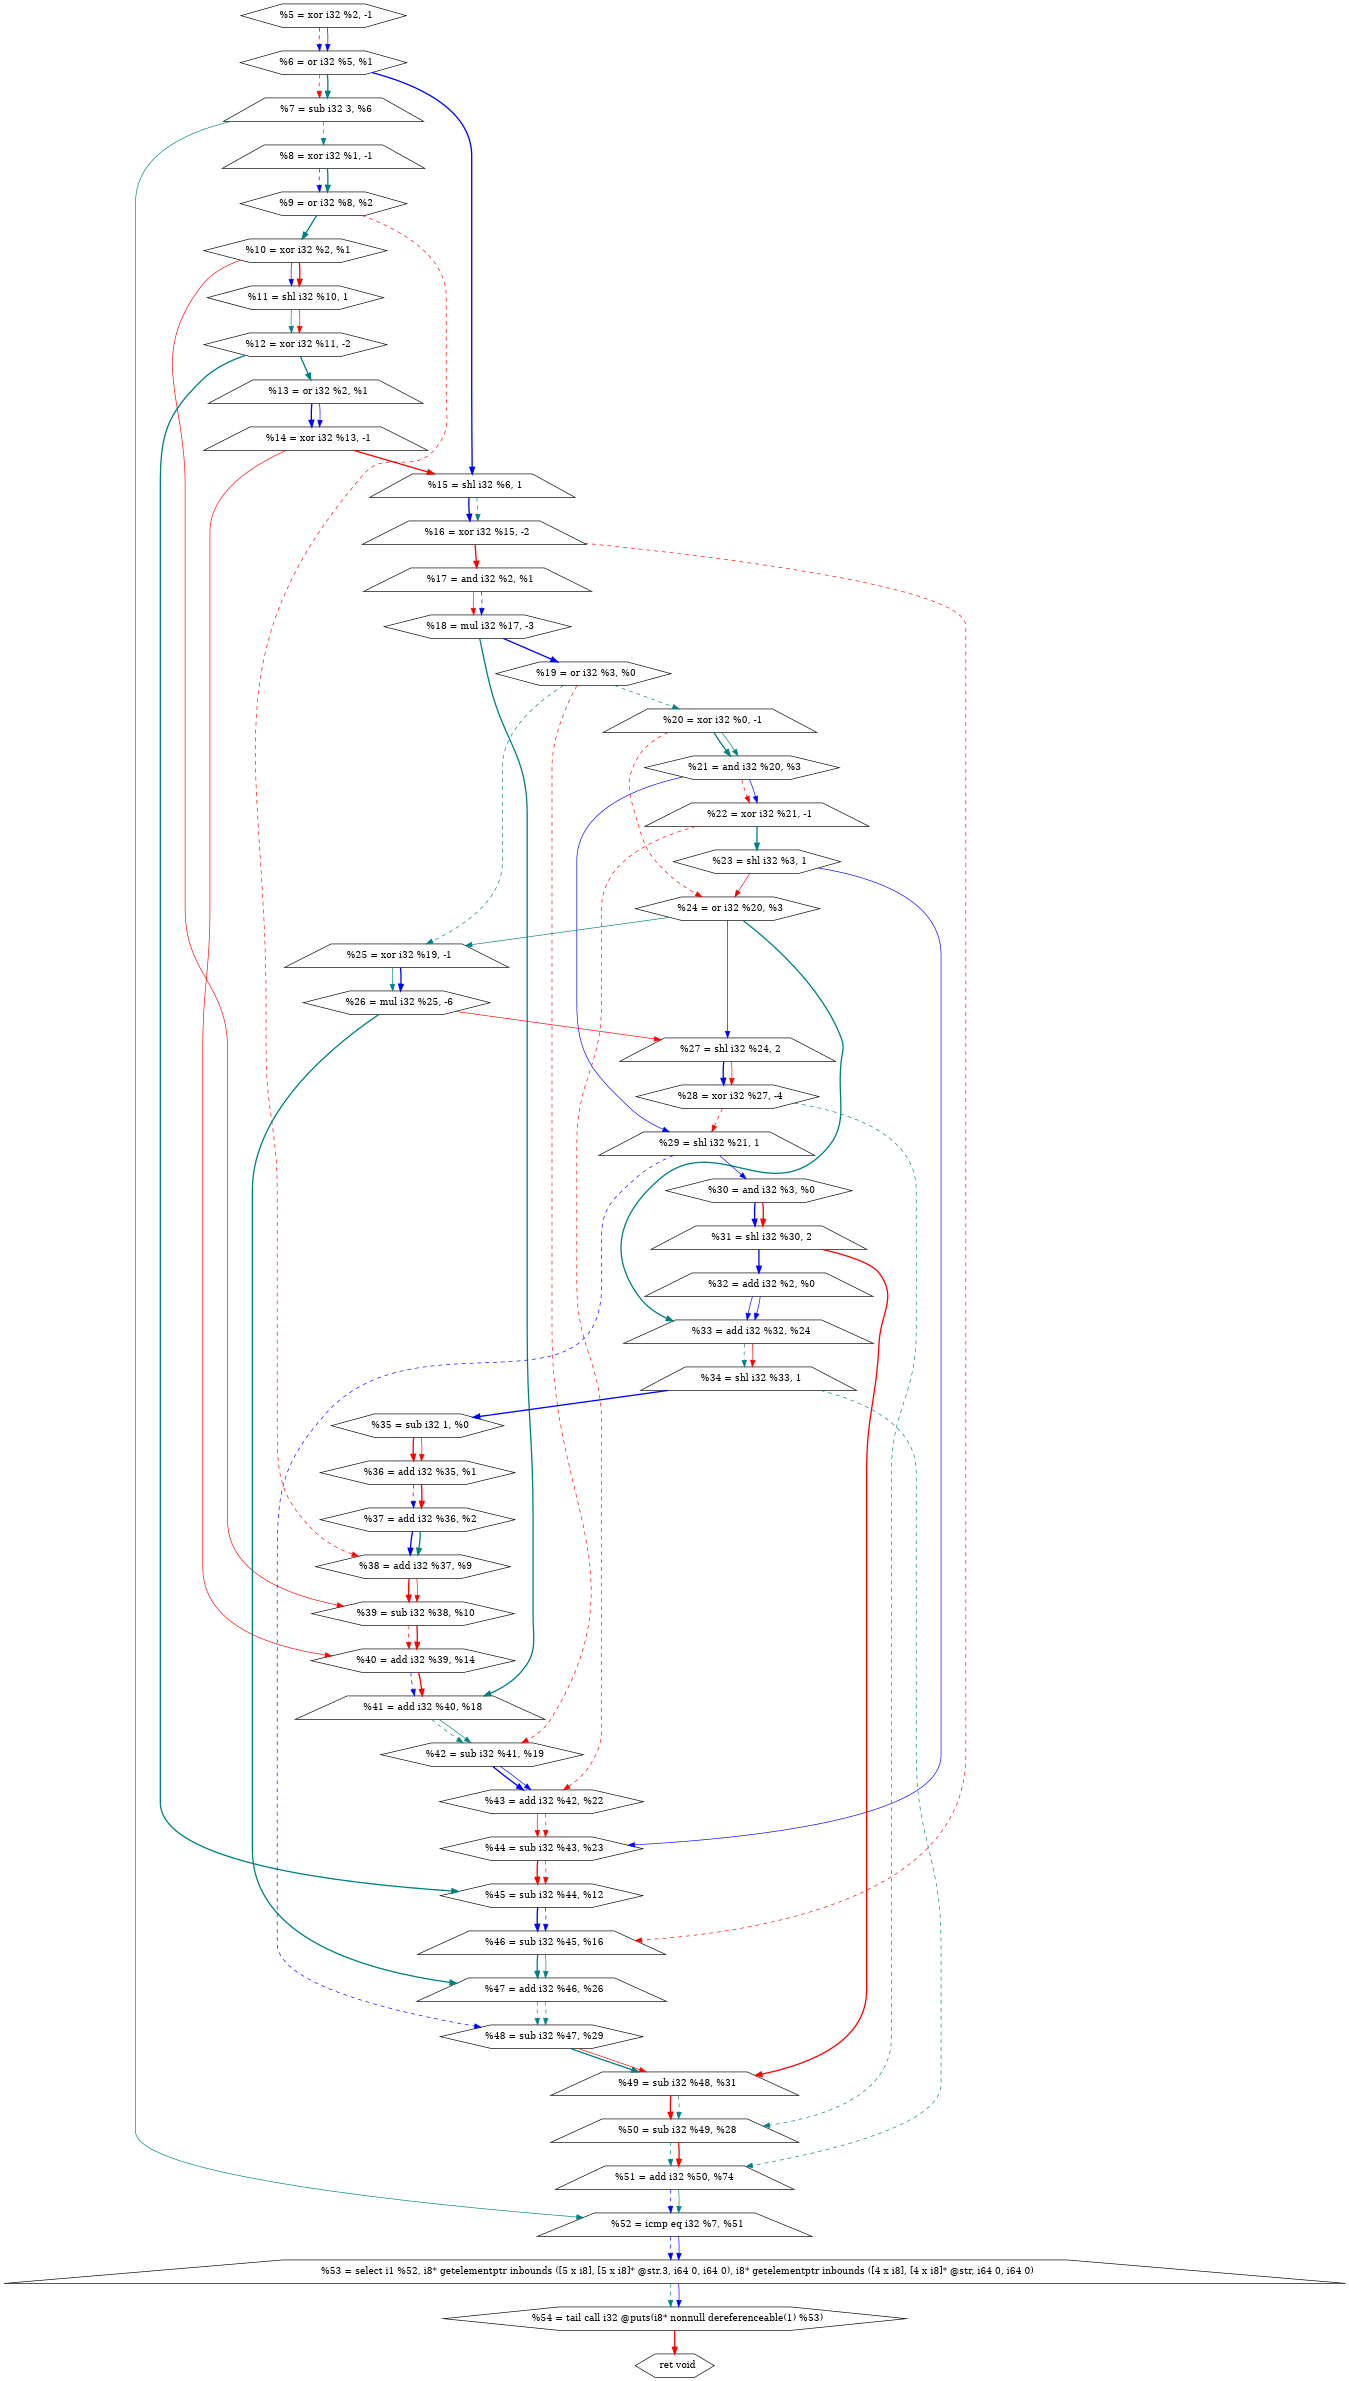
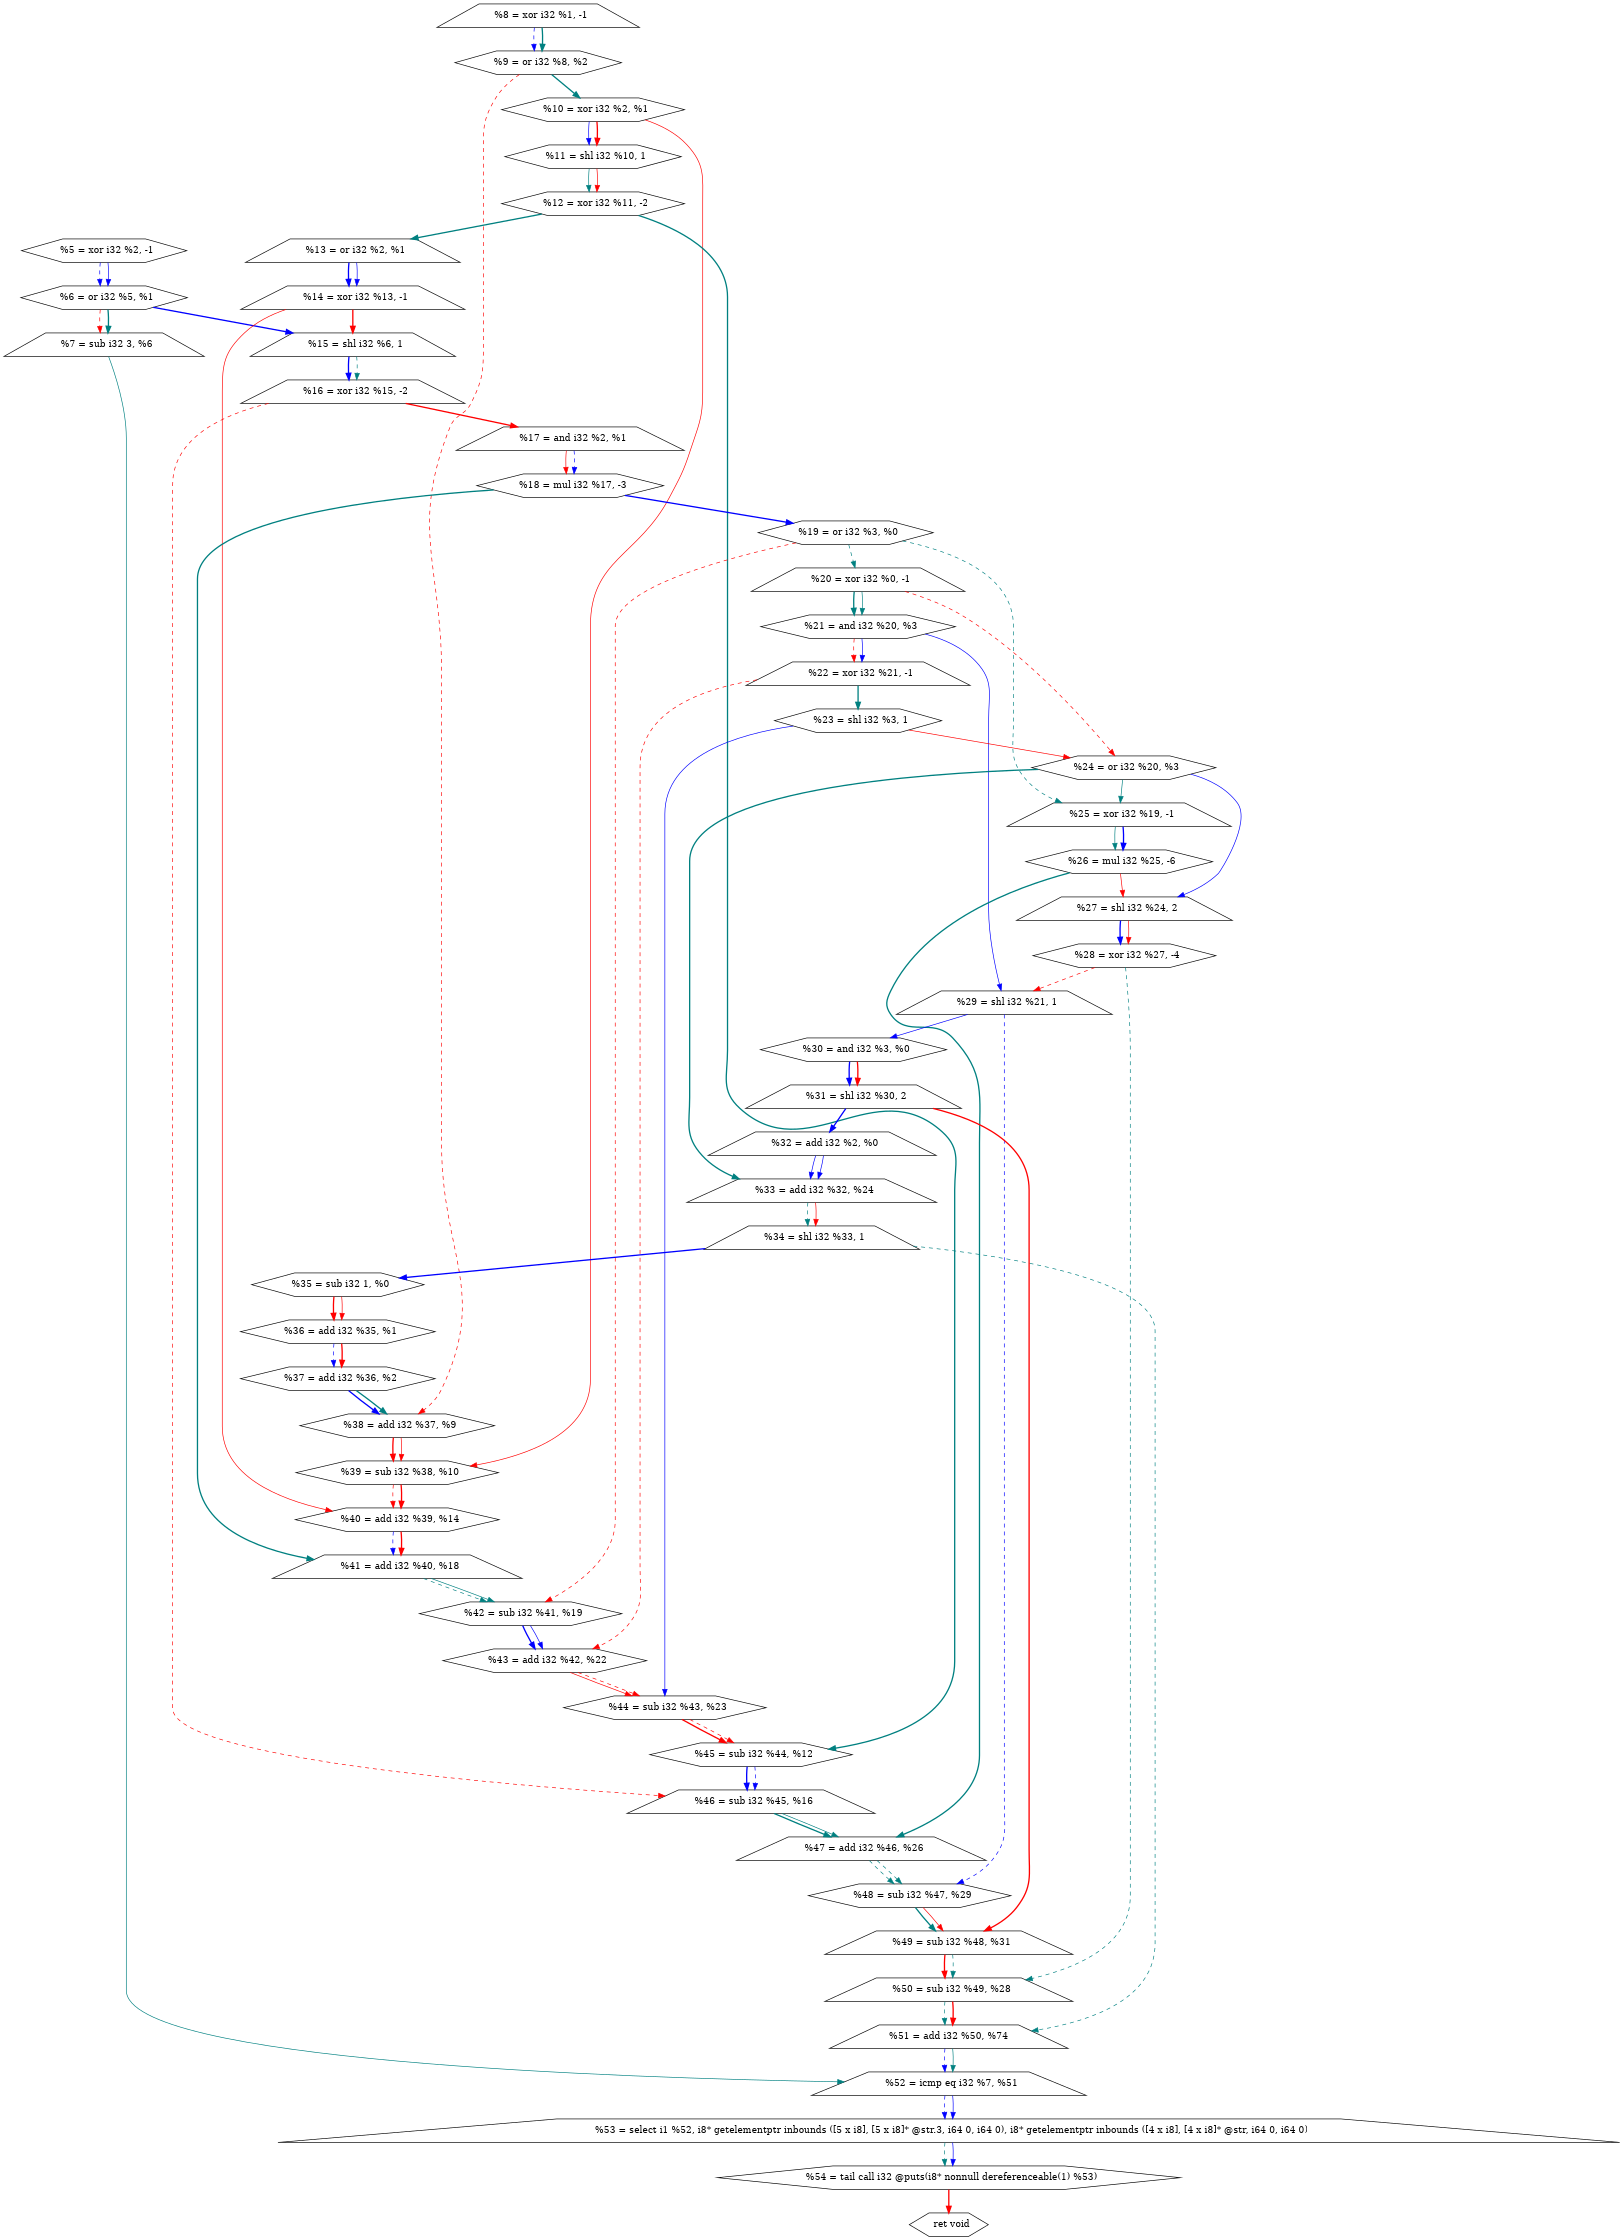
edge "%7 = sub i32 3, %6" -> "%8 = xor i32 %1, -1": removed
